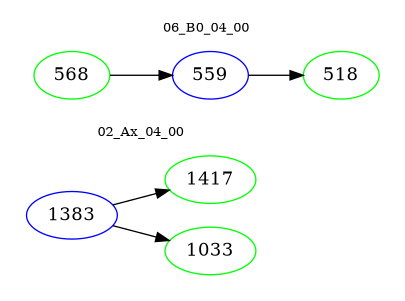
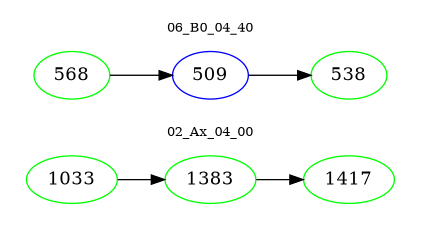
cluster "06_B0_04_00": label "06_B0_04_00" -> "06_B0_04_40"
node "559": label "559" -> "509"
node "518": label "518" -> "538"
node "1383": color blue -> green
edge "1383" -> "1033": reversed
